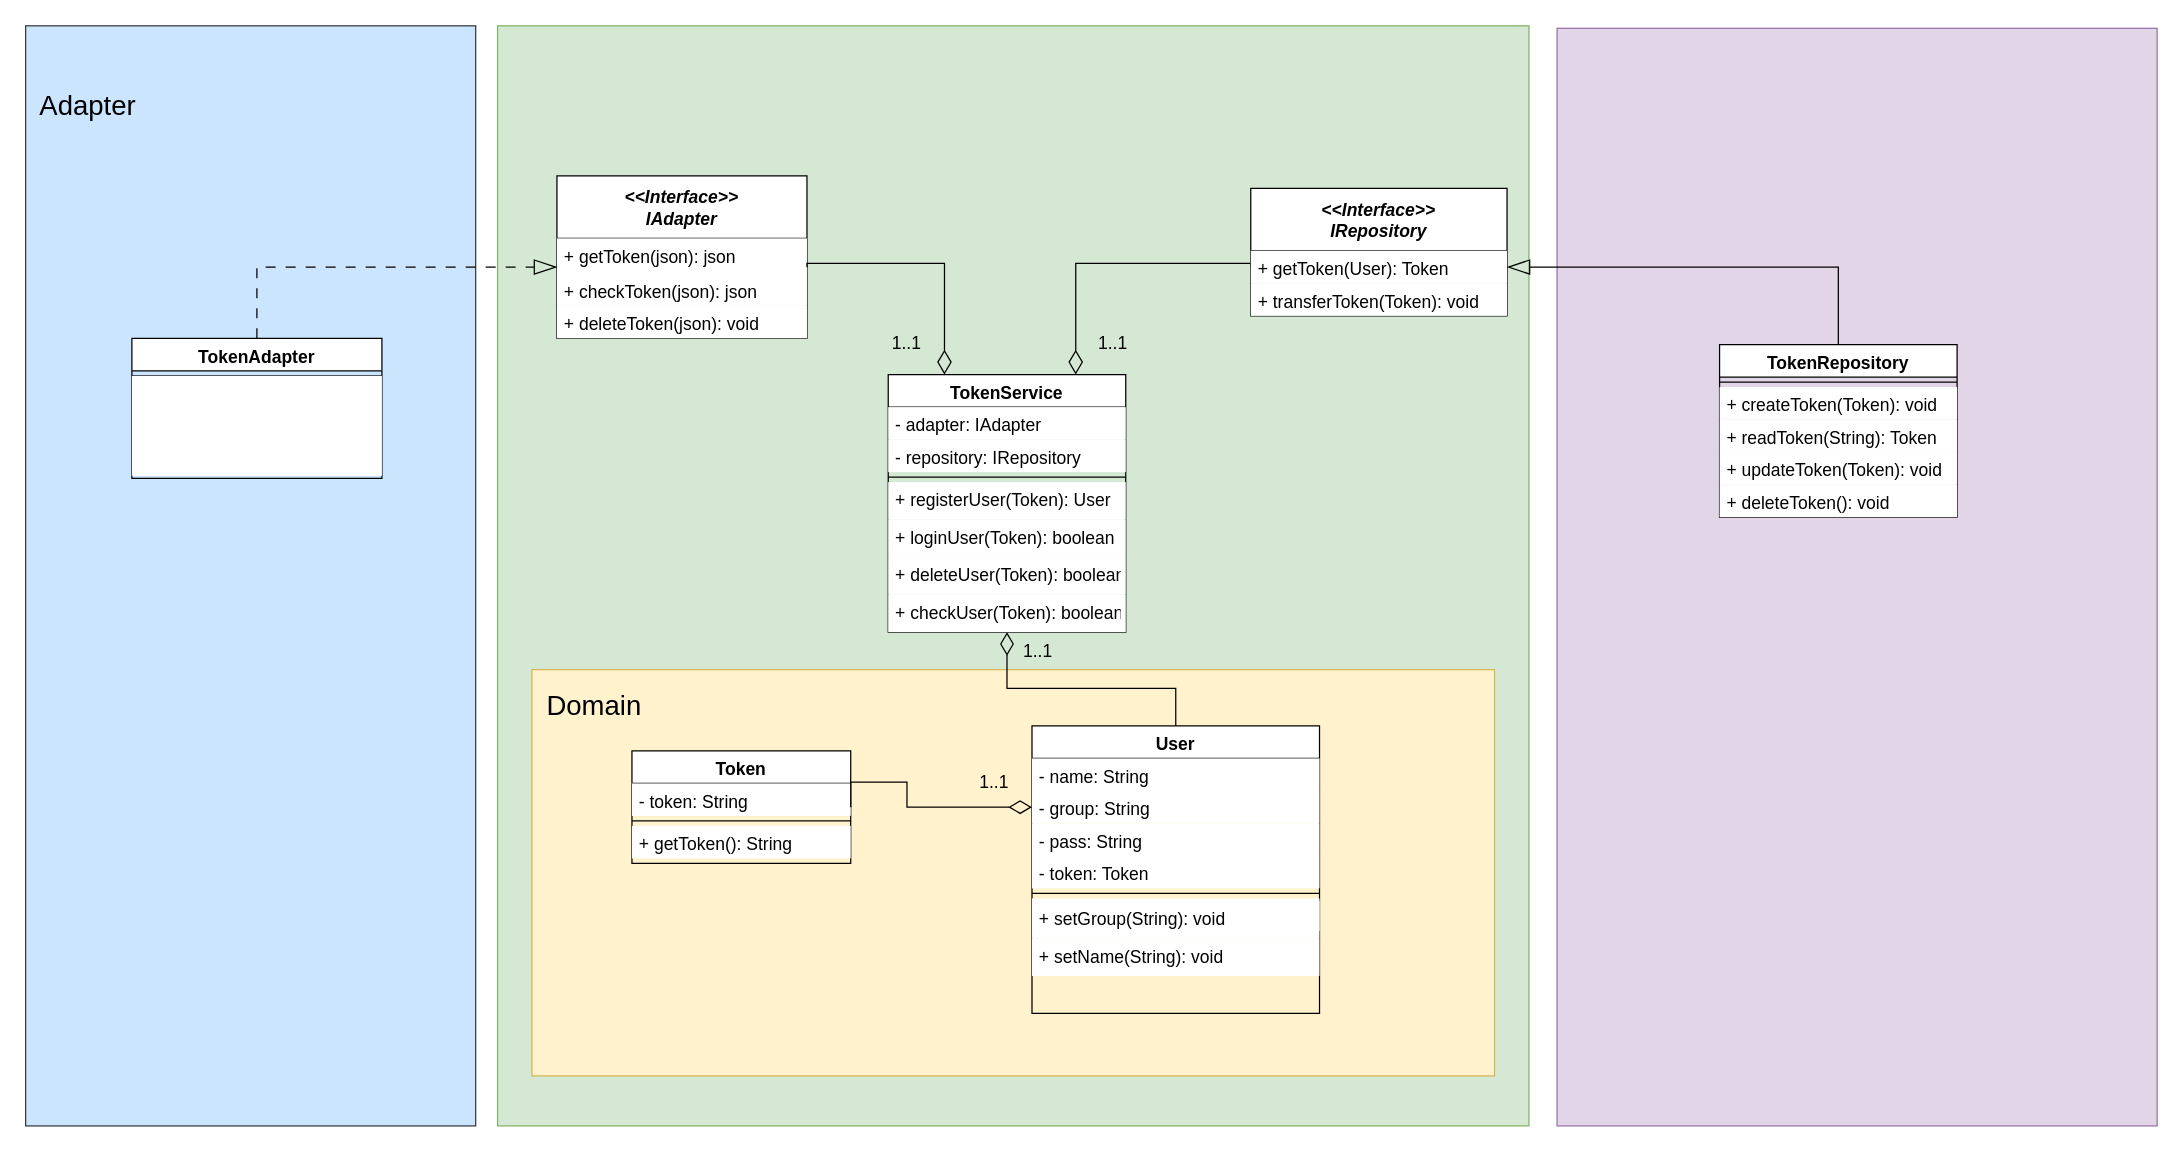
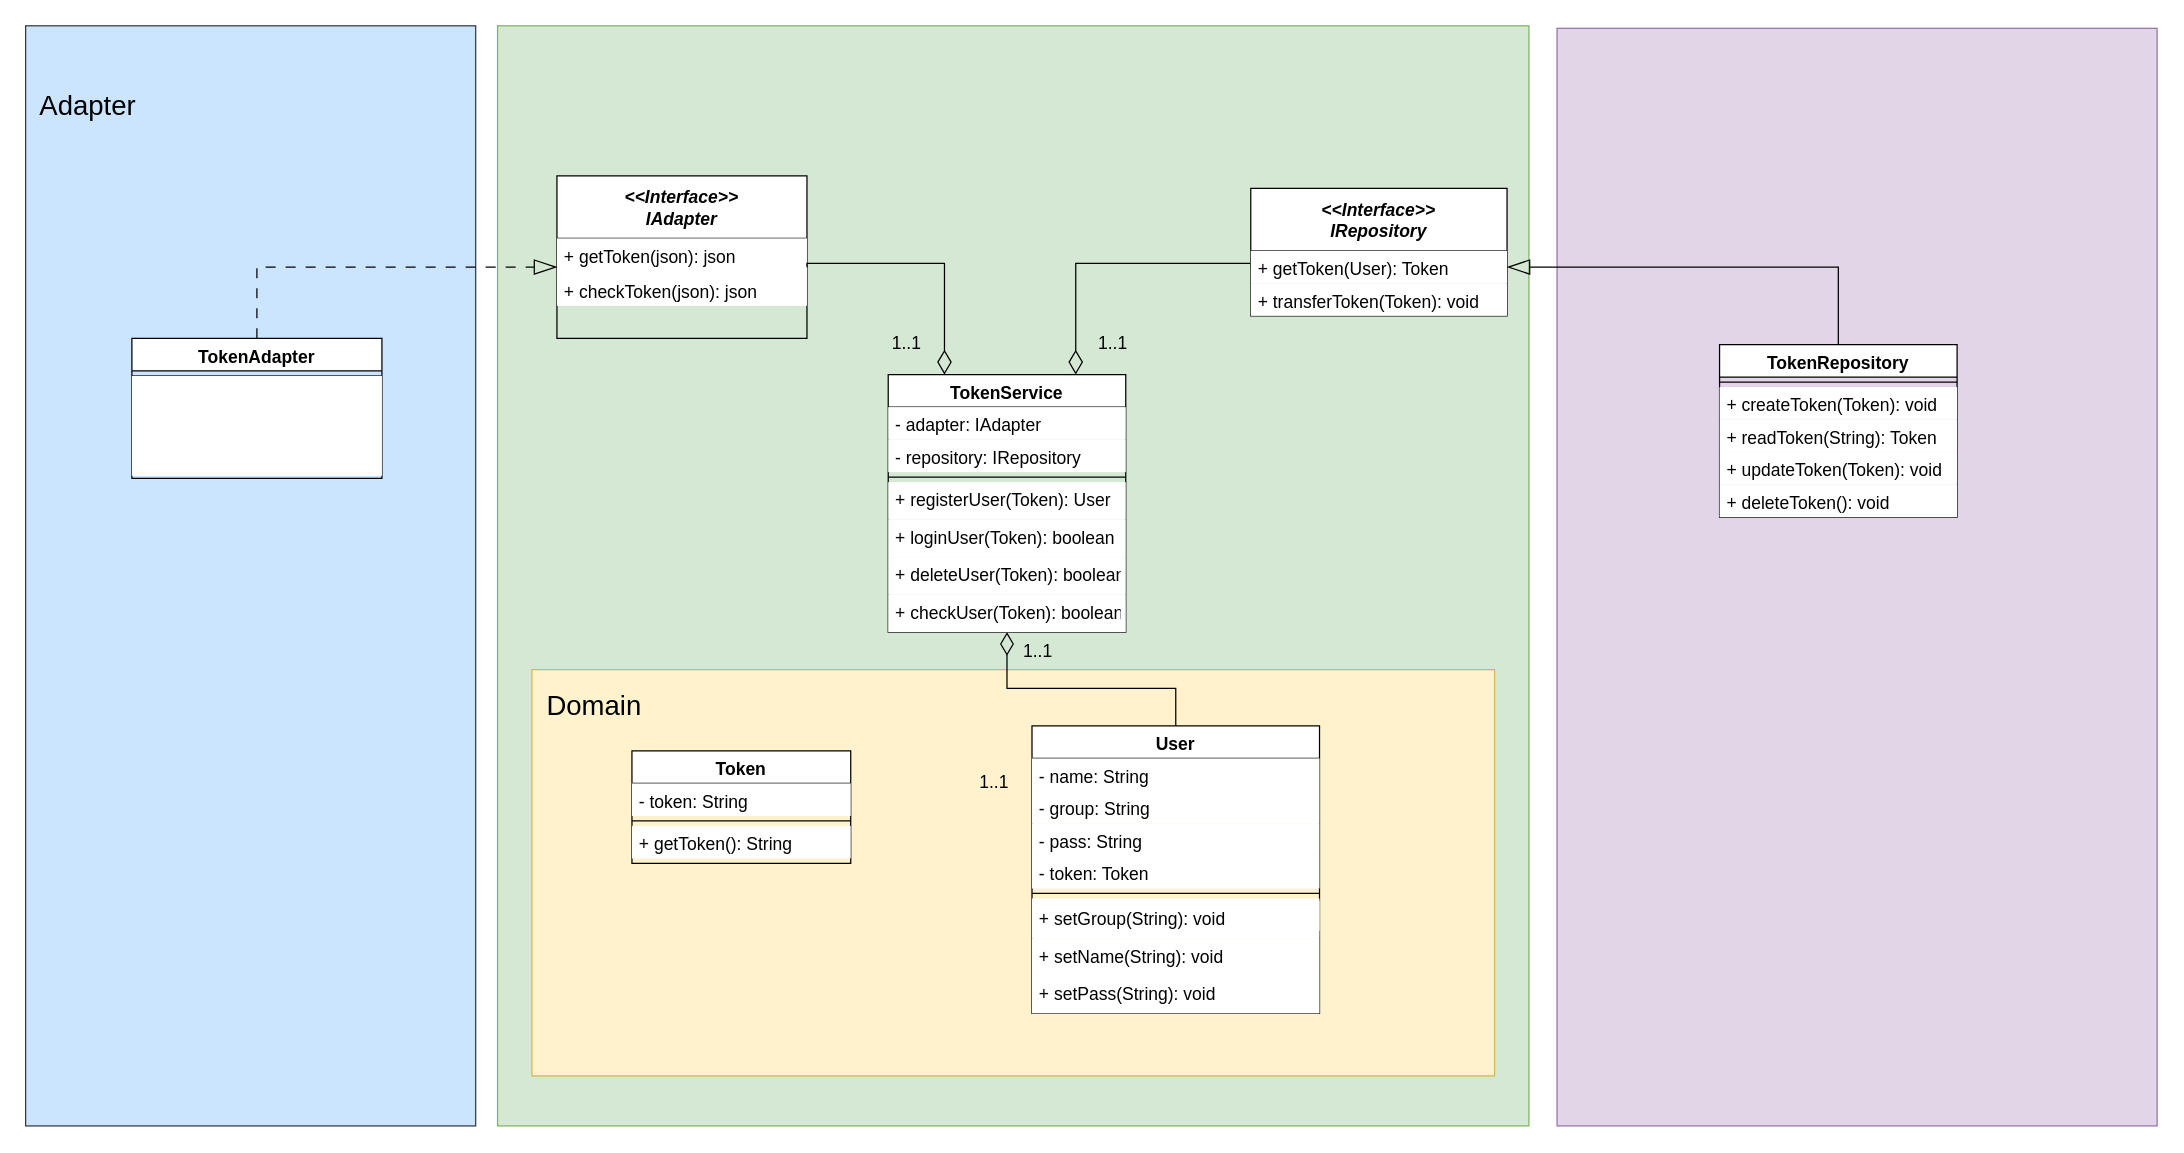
node "+ deleteToken(json): void": removed
edge "Token" -> "- group: String": removed
node "+ setPass(String): void": added
